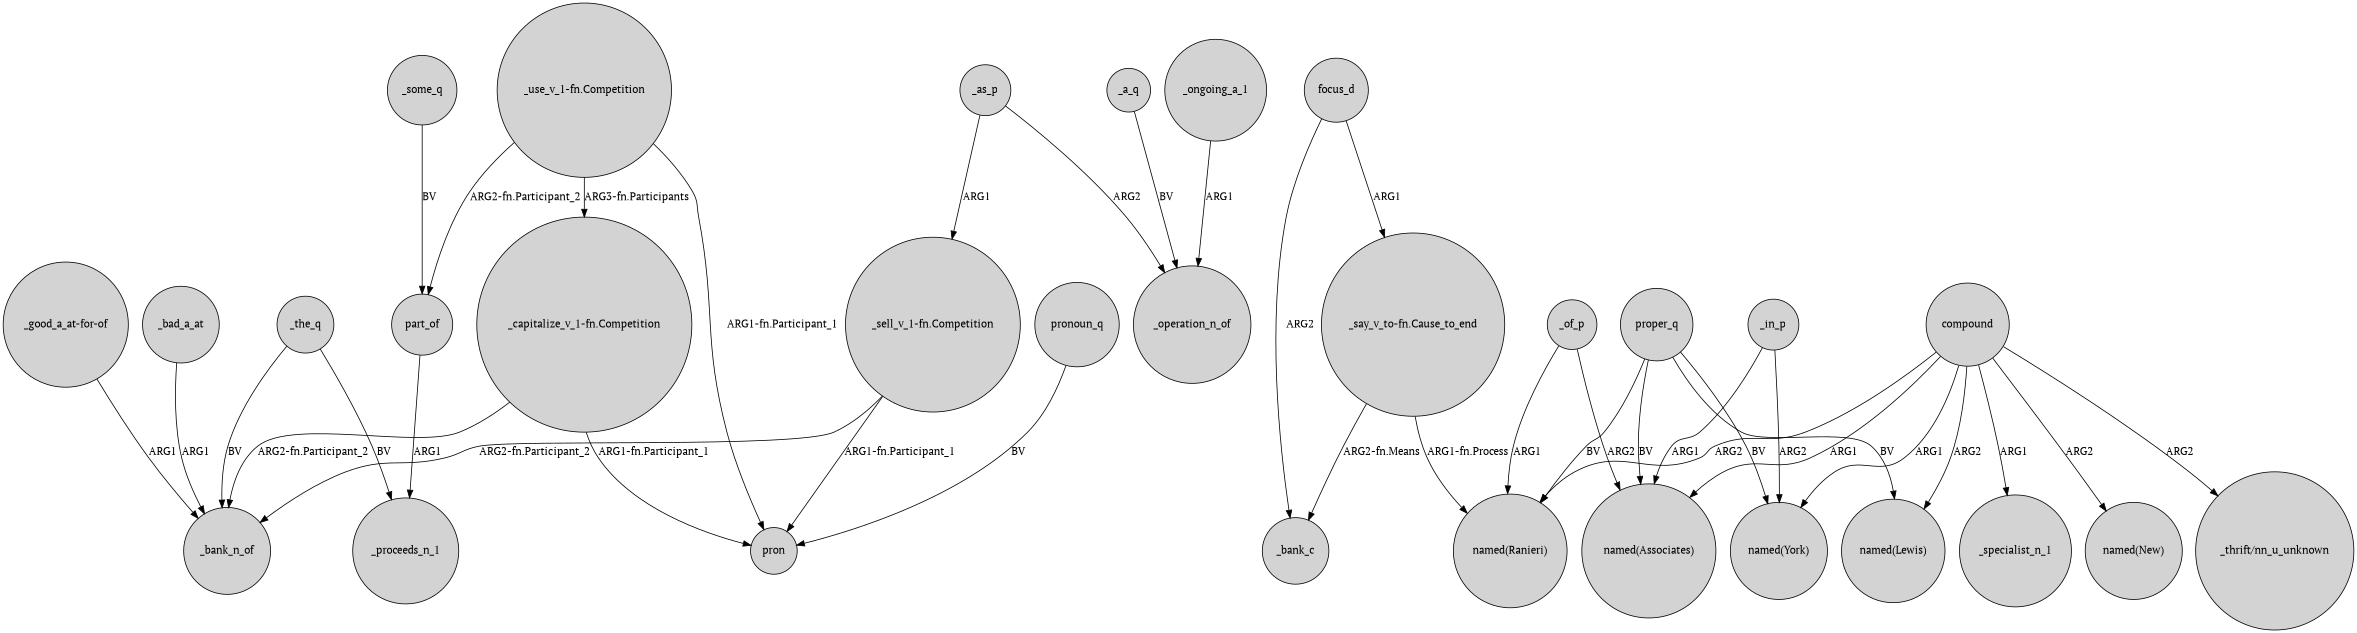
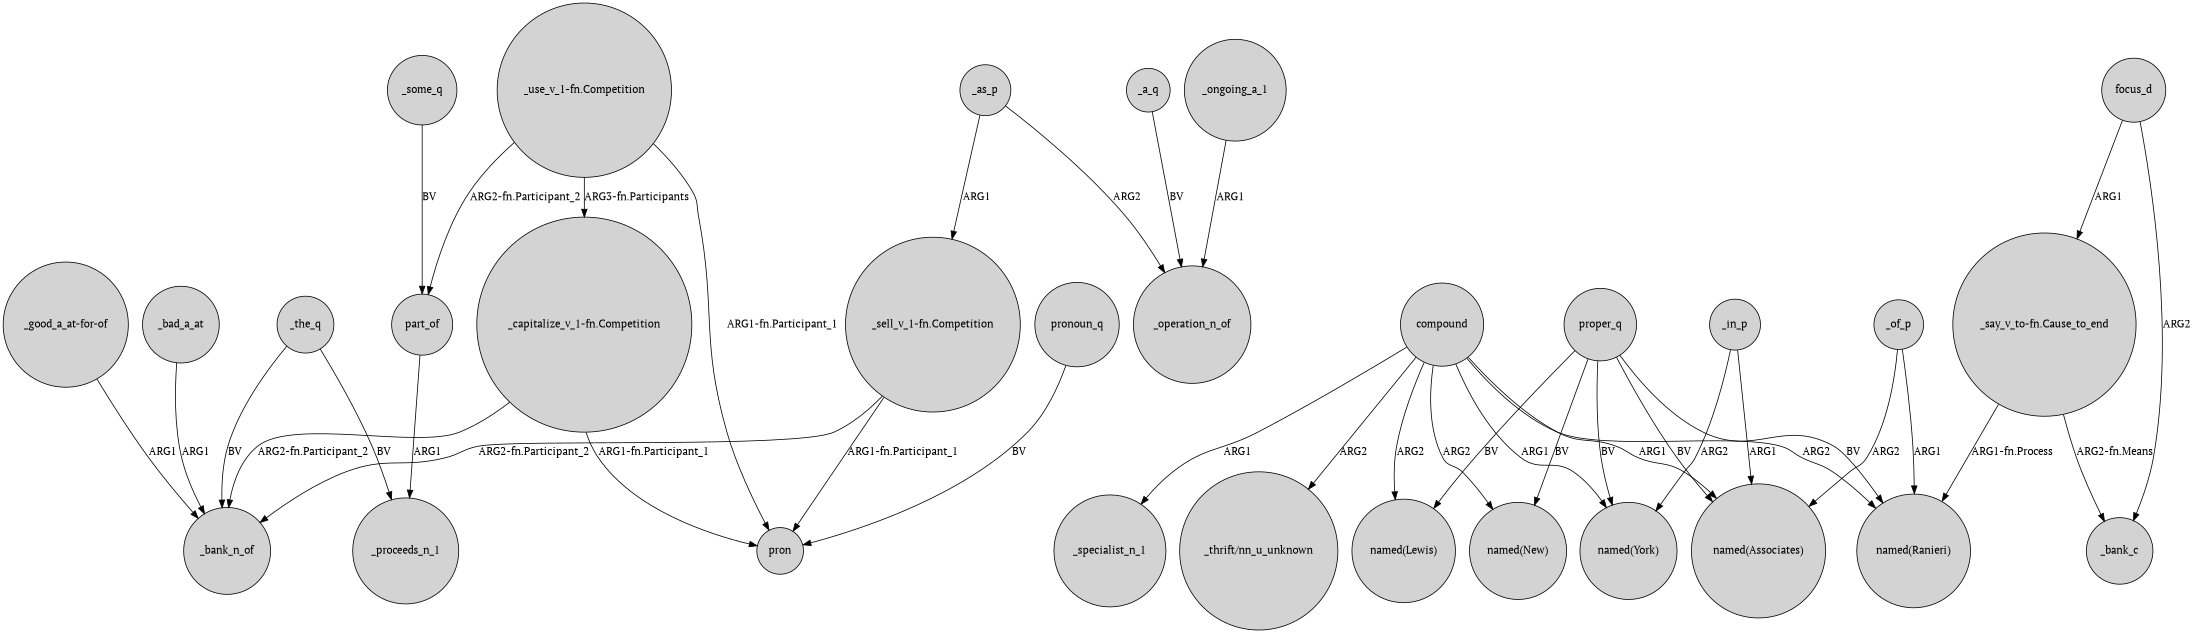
edge "proper_q" -> "named(New)": added, label "BV"
